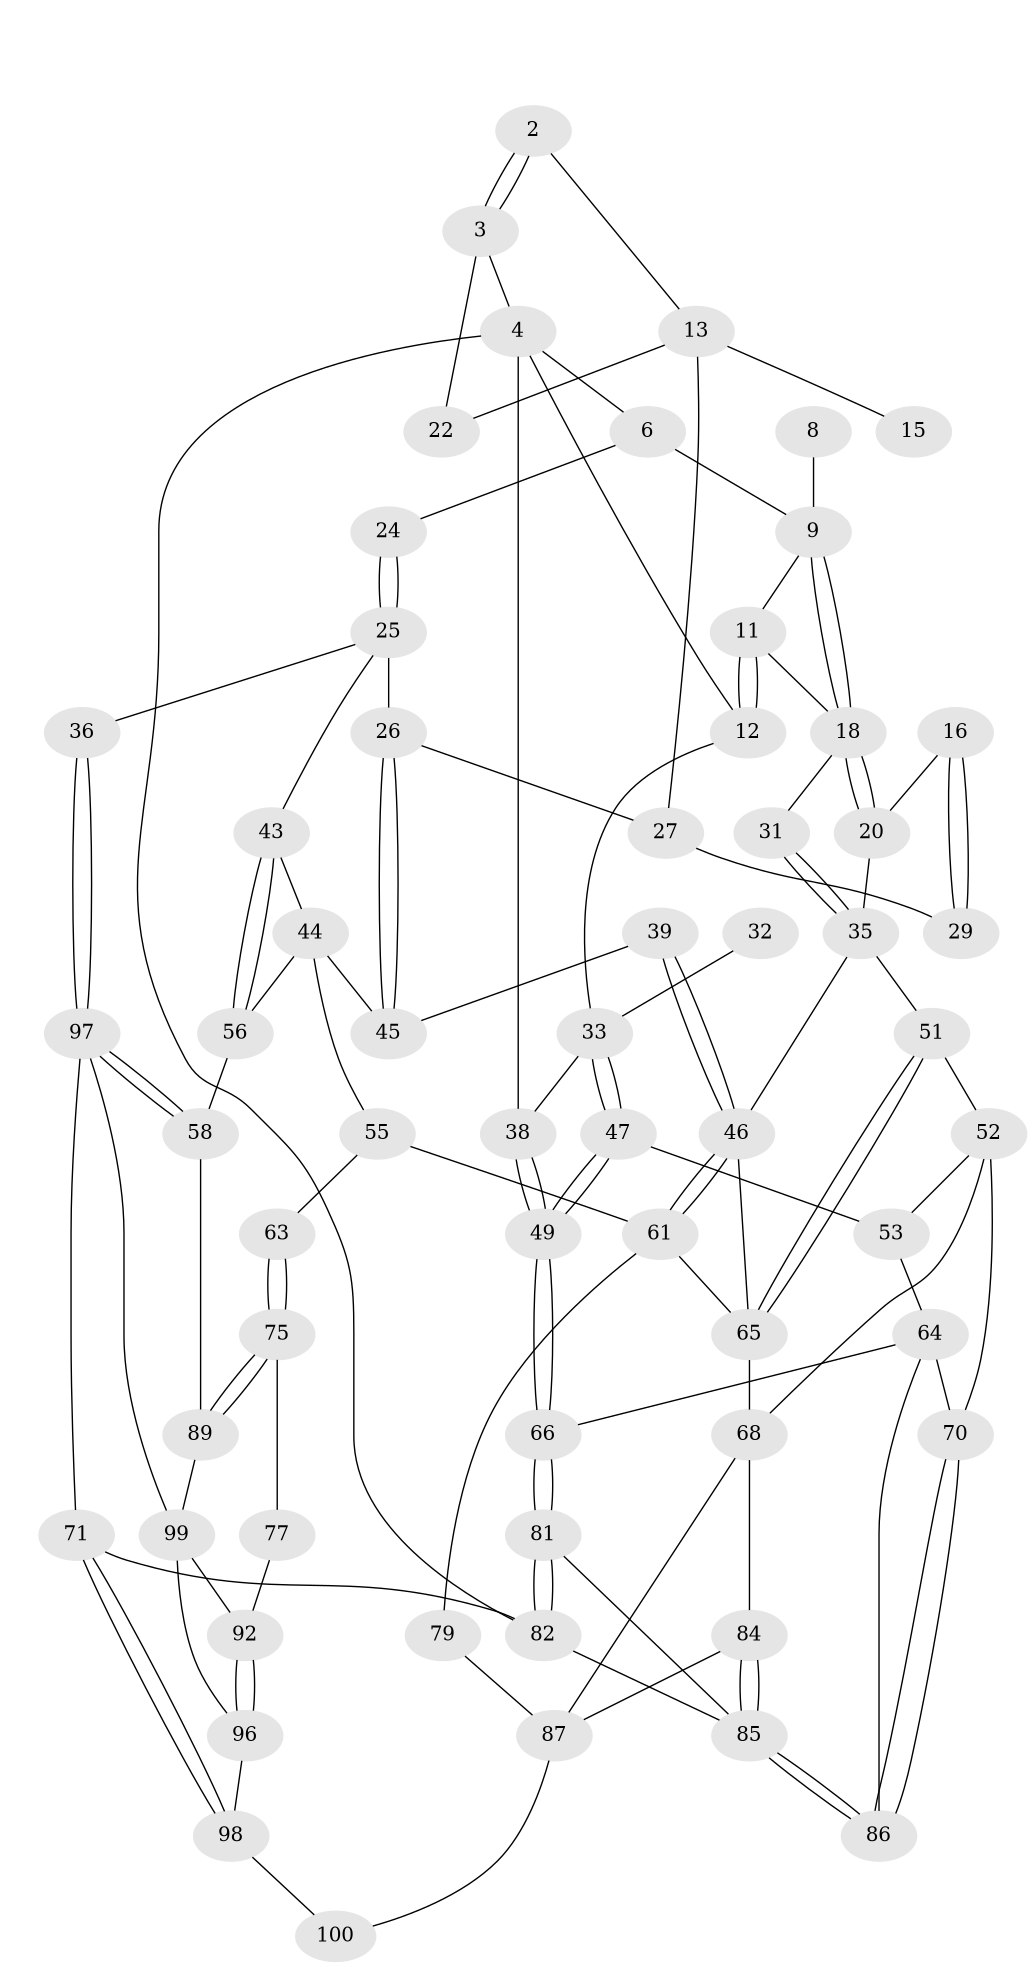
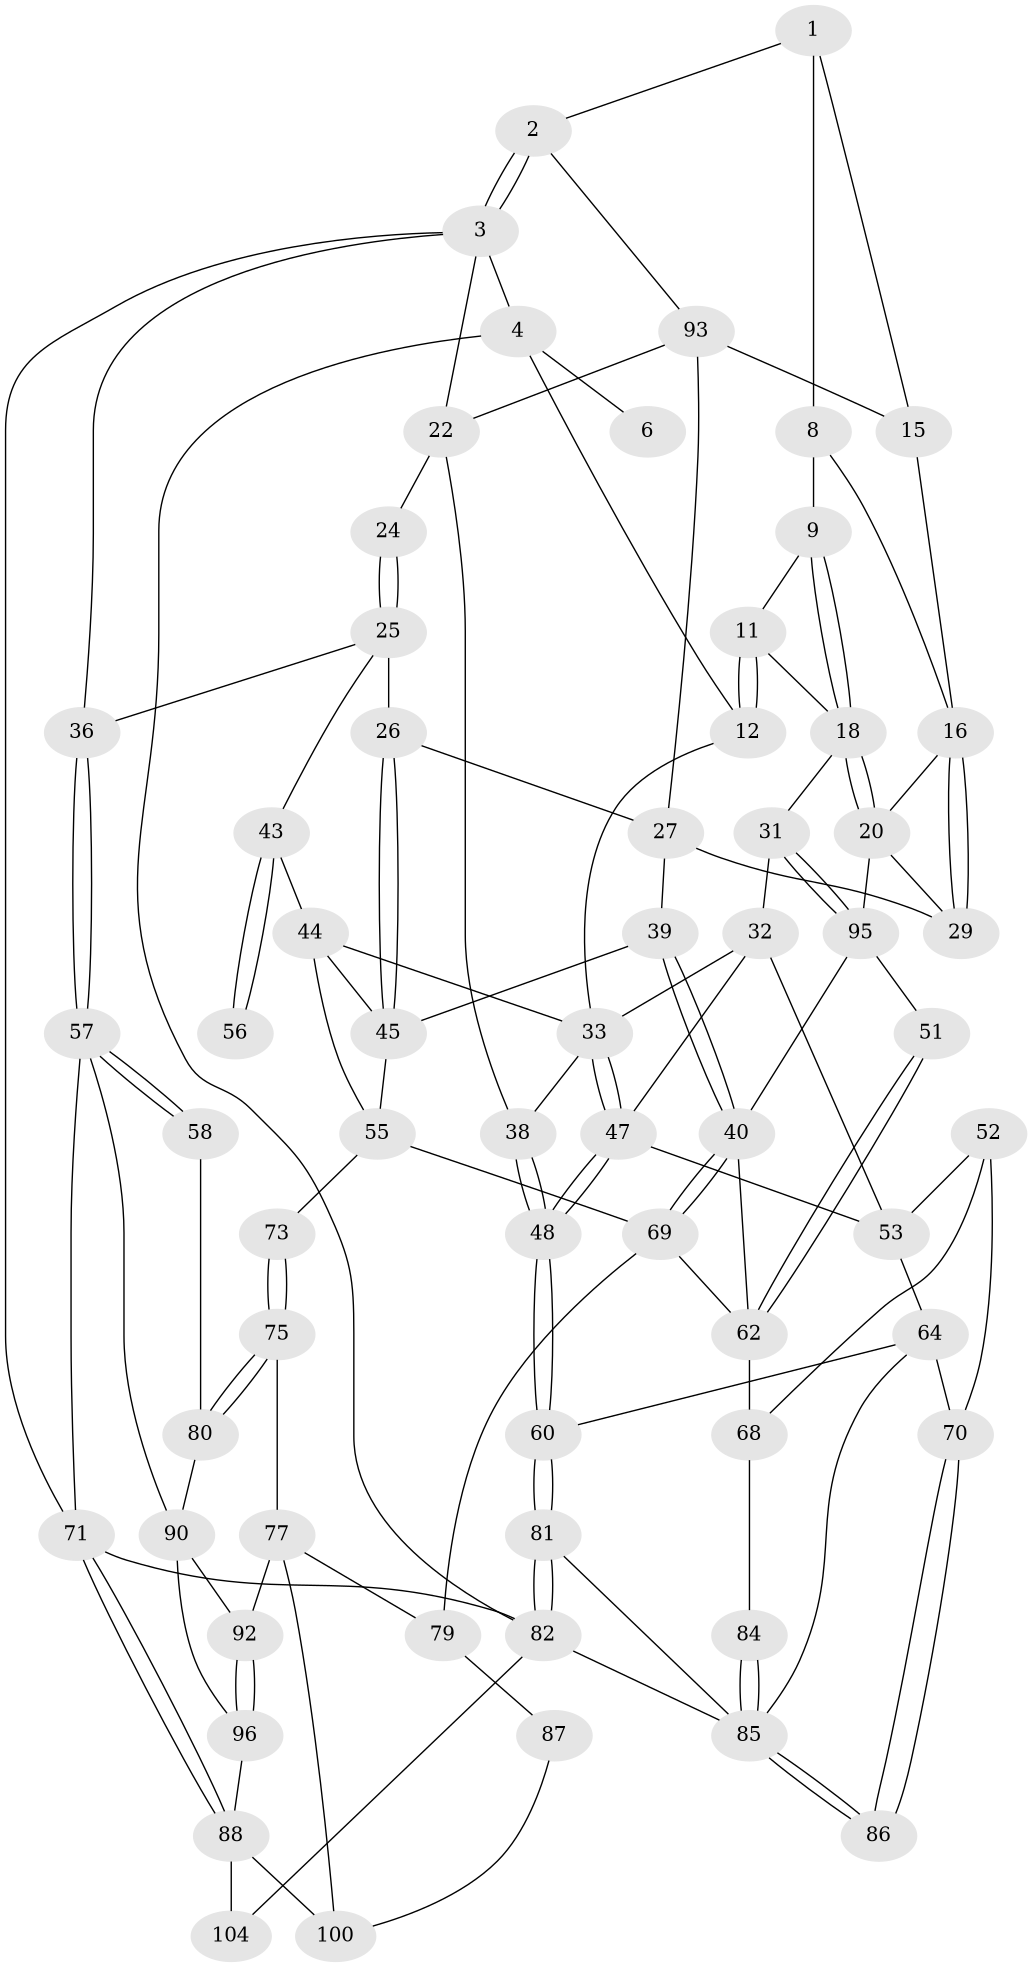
node "1": added
node "13": label "13" -> "93"
edge "3" -- "36": added
edge "6" -- "24": now "22" -- "24"
edge "6" -- "9": removed
edge "8" -- "16": added
edge "15" -- "16": added
edge "3" -- "71": added
edge "4" -- "38": now "22" -- "38"
edge "27" -- "39": added
edge "31" -- "32": added
edge "20" -- "29": added
node "35": label "35" -> "95"
edge "44" -- "56": now "44" -- "33"
node "97": label "97" -> "57"
edge "32" -- "47": added
edge "56" -- "58": removed
edge "45" -- "55": added
edge "32" -- "53": added
edge "51" -- "52": removed
node "46": label "46" -> "40"
node "63": label "63" -> "73"
node "49": label "49" -> "48"
node "61": label "61" -> "69"
node "65": label "65" -> "62"
node "89": label "89" -> "80"
node "66": label "66" -> "60"
node "99": label "99" -> "90"
edge "77" -- "79": added
edge "64" -- "86": now "64" -- "85"
edge "68" -- "87": removed
edge "84" -- "87": removed
edge "77" -- "100": added
node "98": label "98" -> "88"
node "104": added
